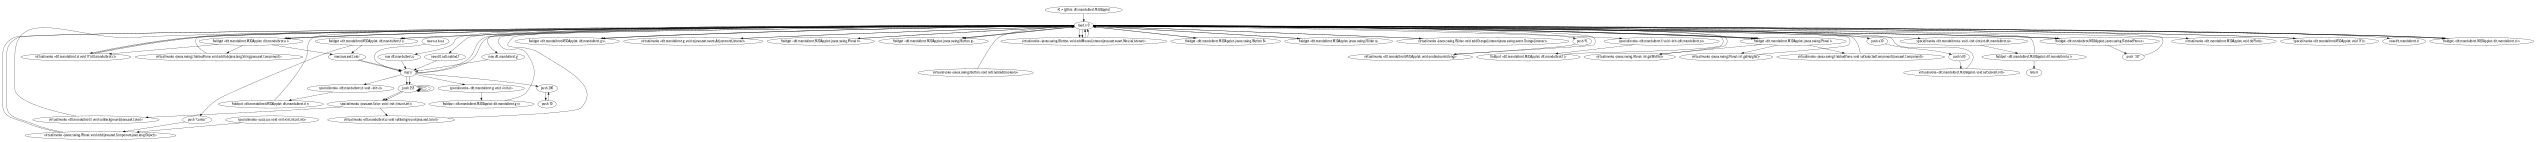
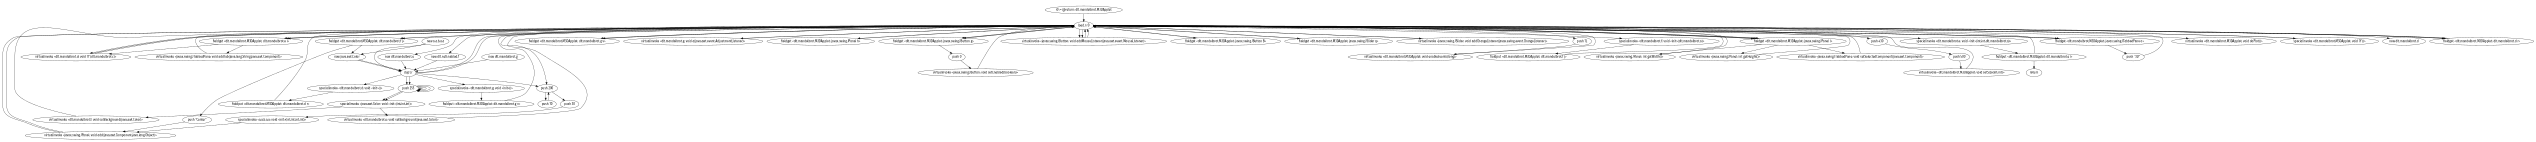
node "r0 := @this: dlt.mandelbrot.M3DApplet": label "r0 := @this: dlt.mandelbrot.M3DApplet" -> "r0 := @return: dlt.mandelbrot.M3DApplet"
edge "load.r r0" -> "new dlt.mandelbrot.g": now "load.r r0" -> "push 200"
node "push 9L": label "push 9L" -> "push 1L"
edge "fieldget <dlt.mandelbrot.M3DApplet: dlt.mandelbrot.e i>" -> "new java.awt.Color": now "new a.a.b.a.a" -> "new java.awt.Color"
node "push 0": added
node "push 30": added
